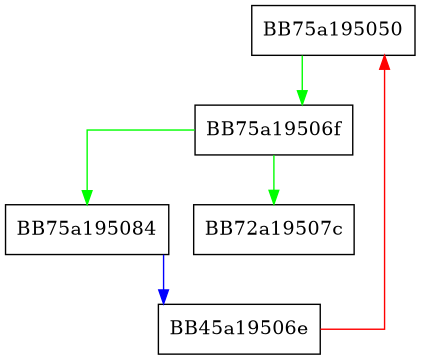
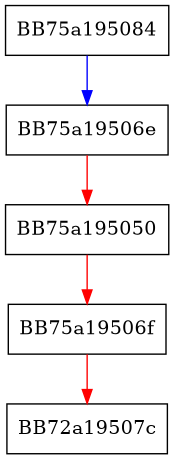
edge "BB75a195050" -> "BB75a19506f": color green -> red
edge "BB75a19506f" -> "BB75a195084": removed
edge "BB75a19506f" -> "BB72a19507c": color green -> red
node "BB45a19506e": label "BB45a19506e" -> "BB75a19506e"
